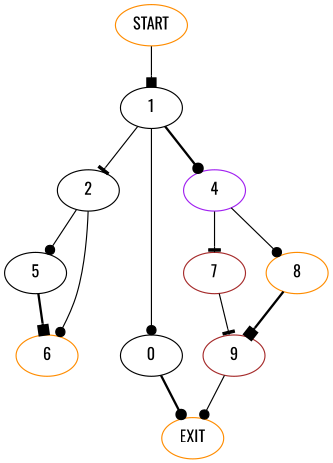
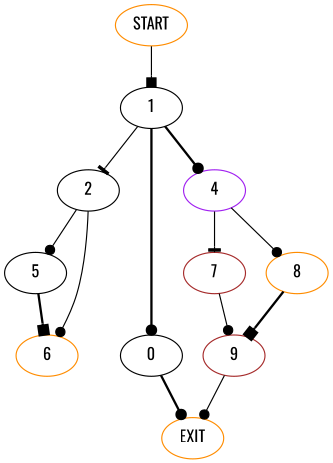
edge "1" -> "0": style solid -> bold
edge "7" -> "9": arrowhead tee -> dot
